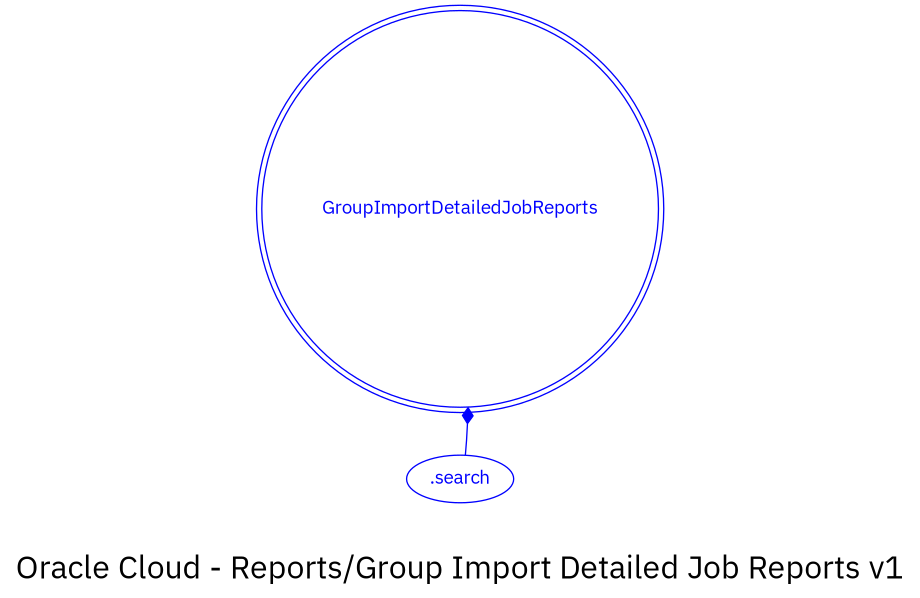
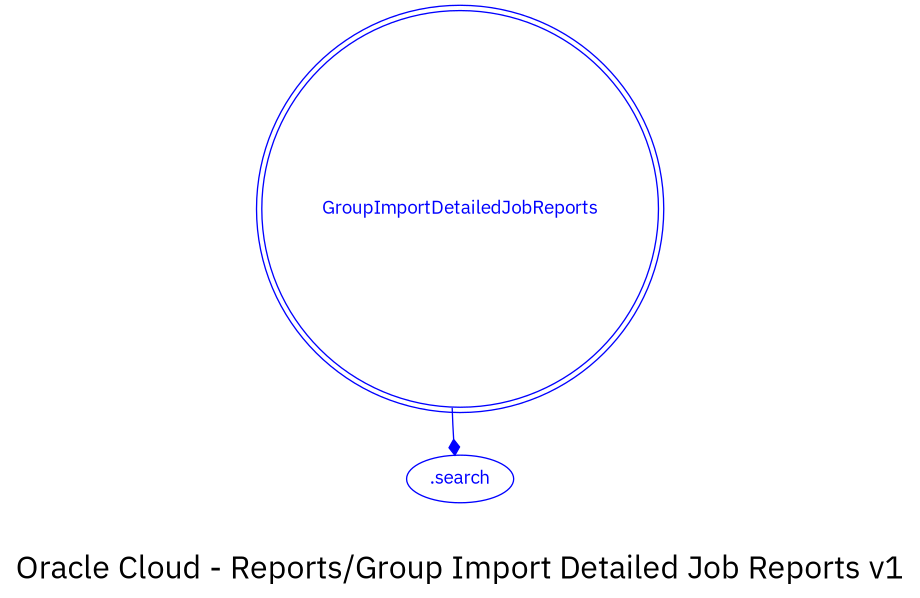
edge ".search" -> "GroupImportDetailedJobReports": reversed
